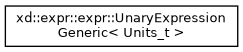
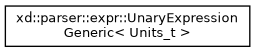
node "xd::expr::expr::UnaryExpression Generic< Units_t >": label "xd::expr::expr::UnaryExpression Generic< Units_t >" -> "xd::parser::expr::UnaryExpression Generic< Units_t >"
